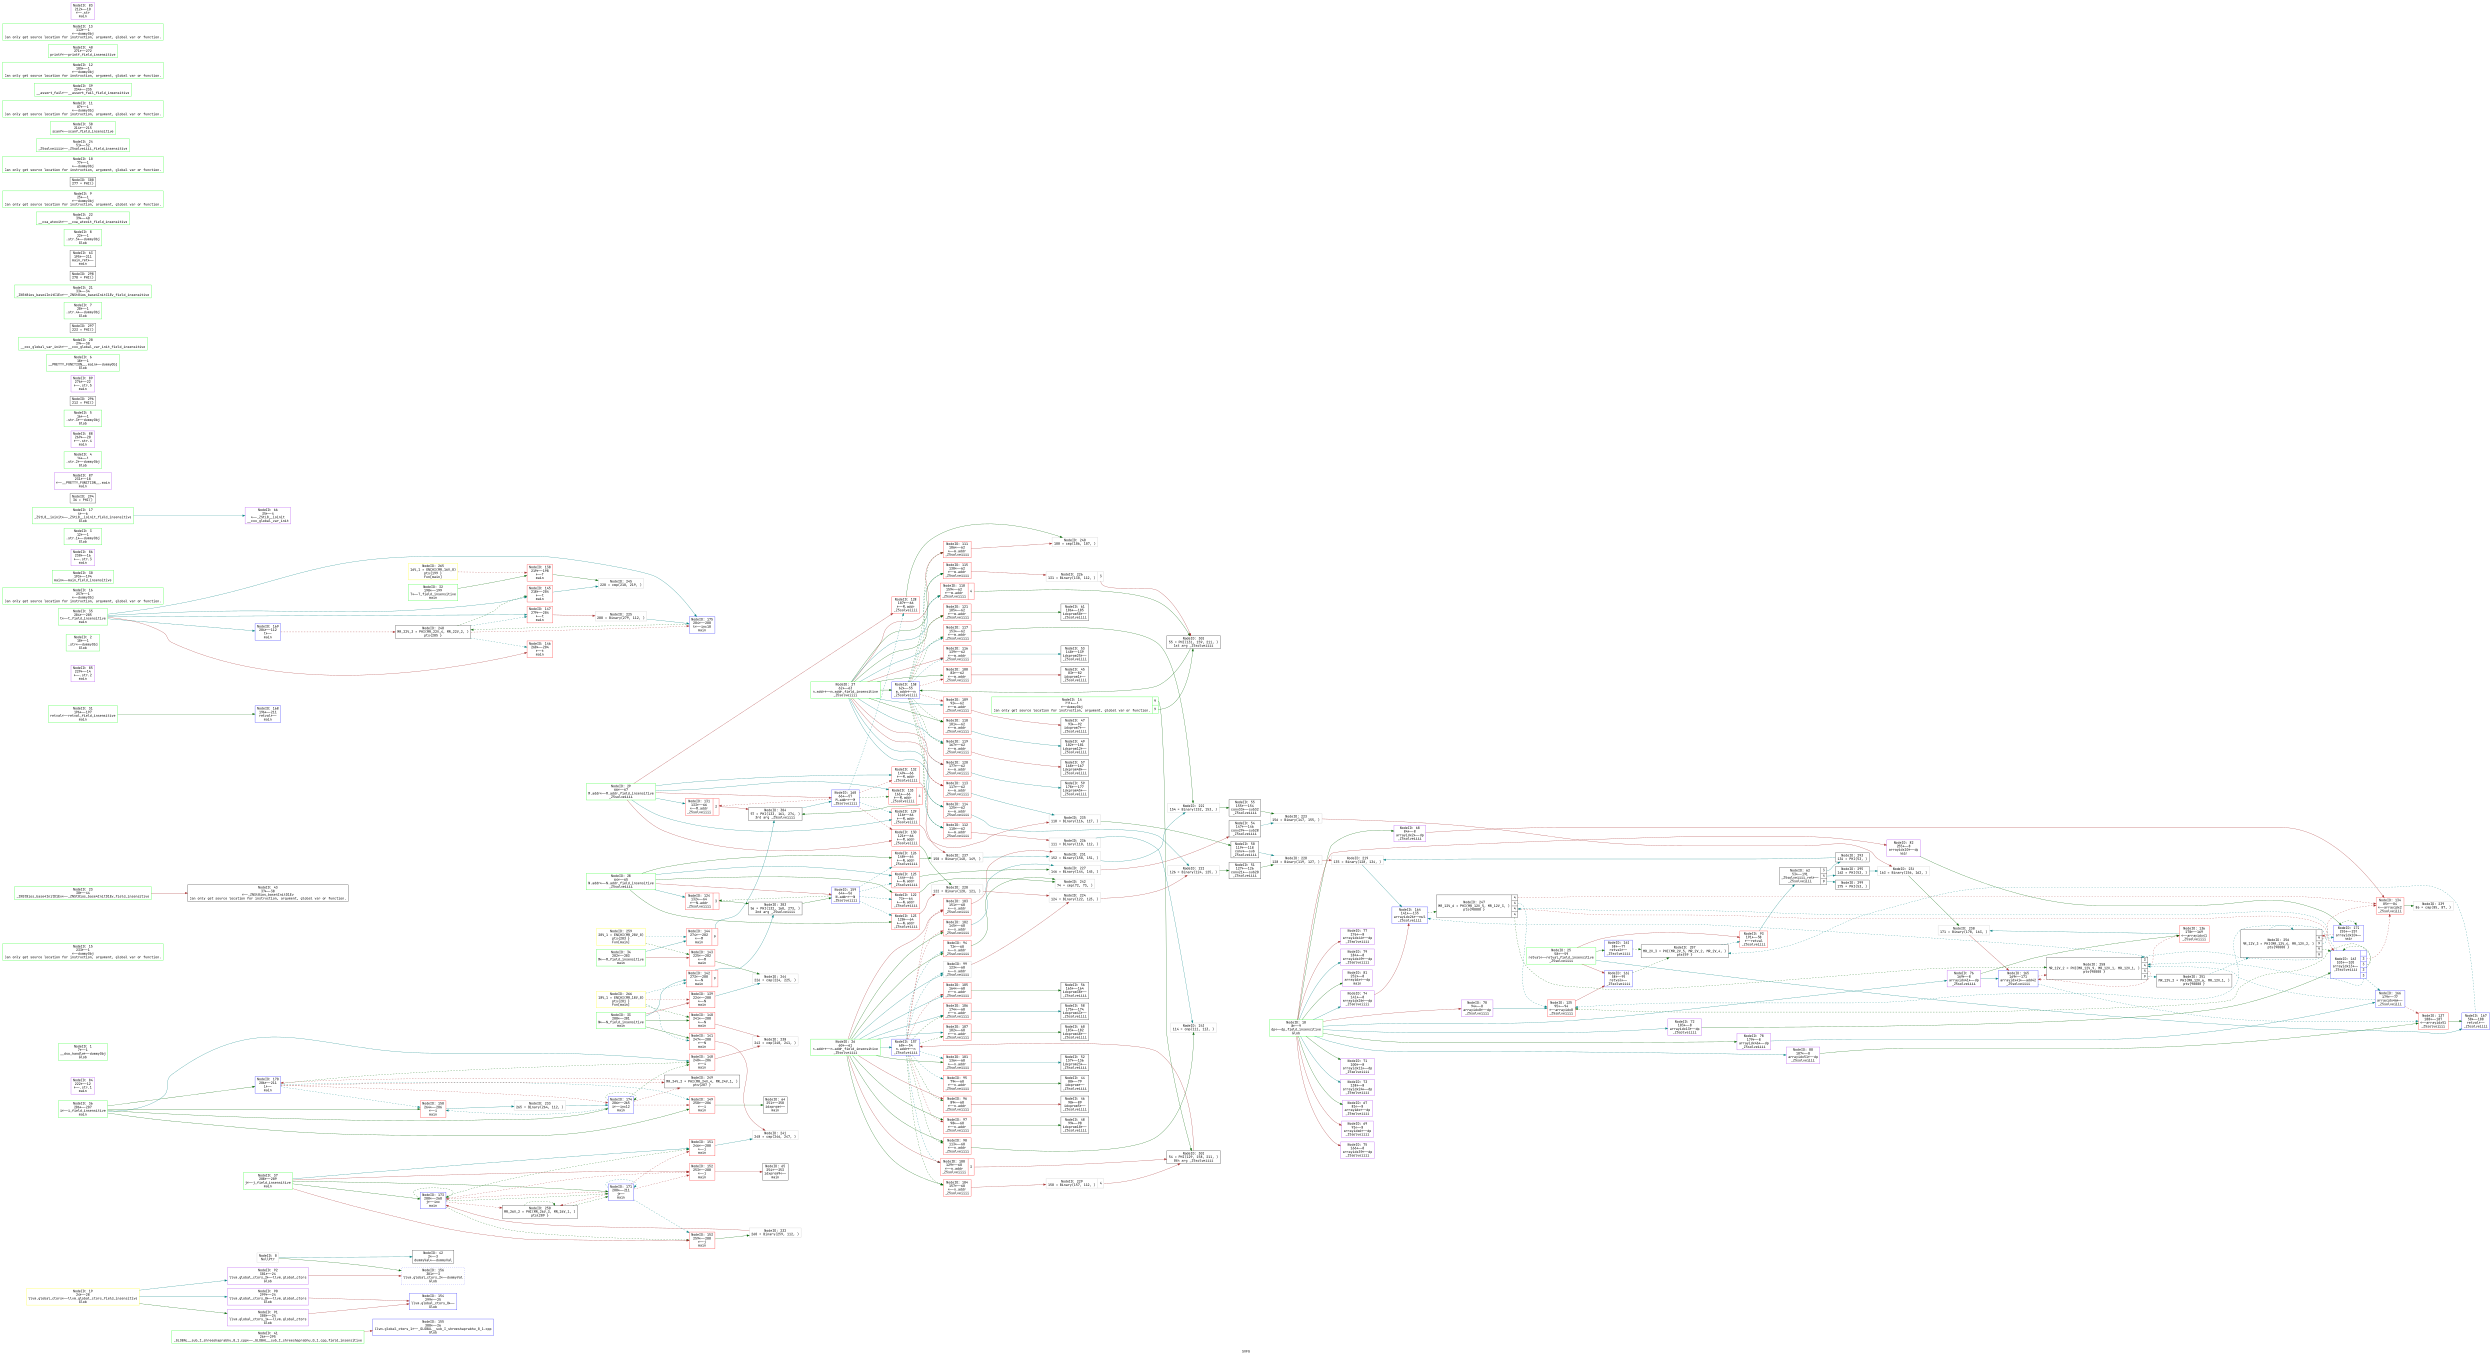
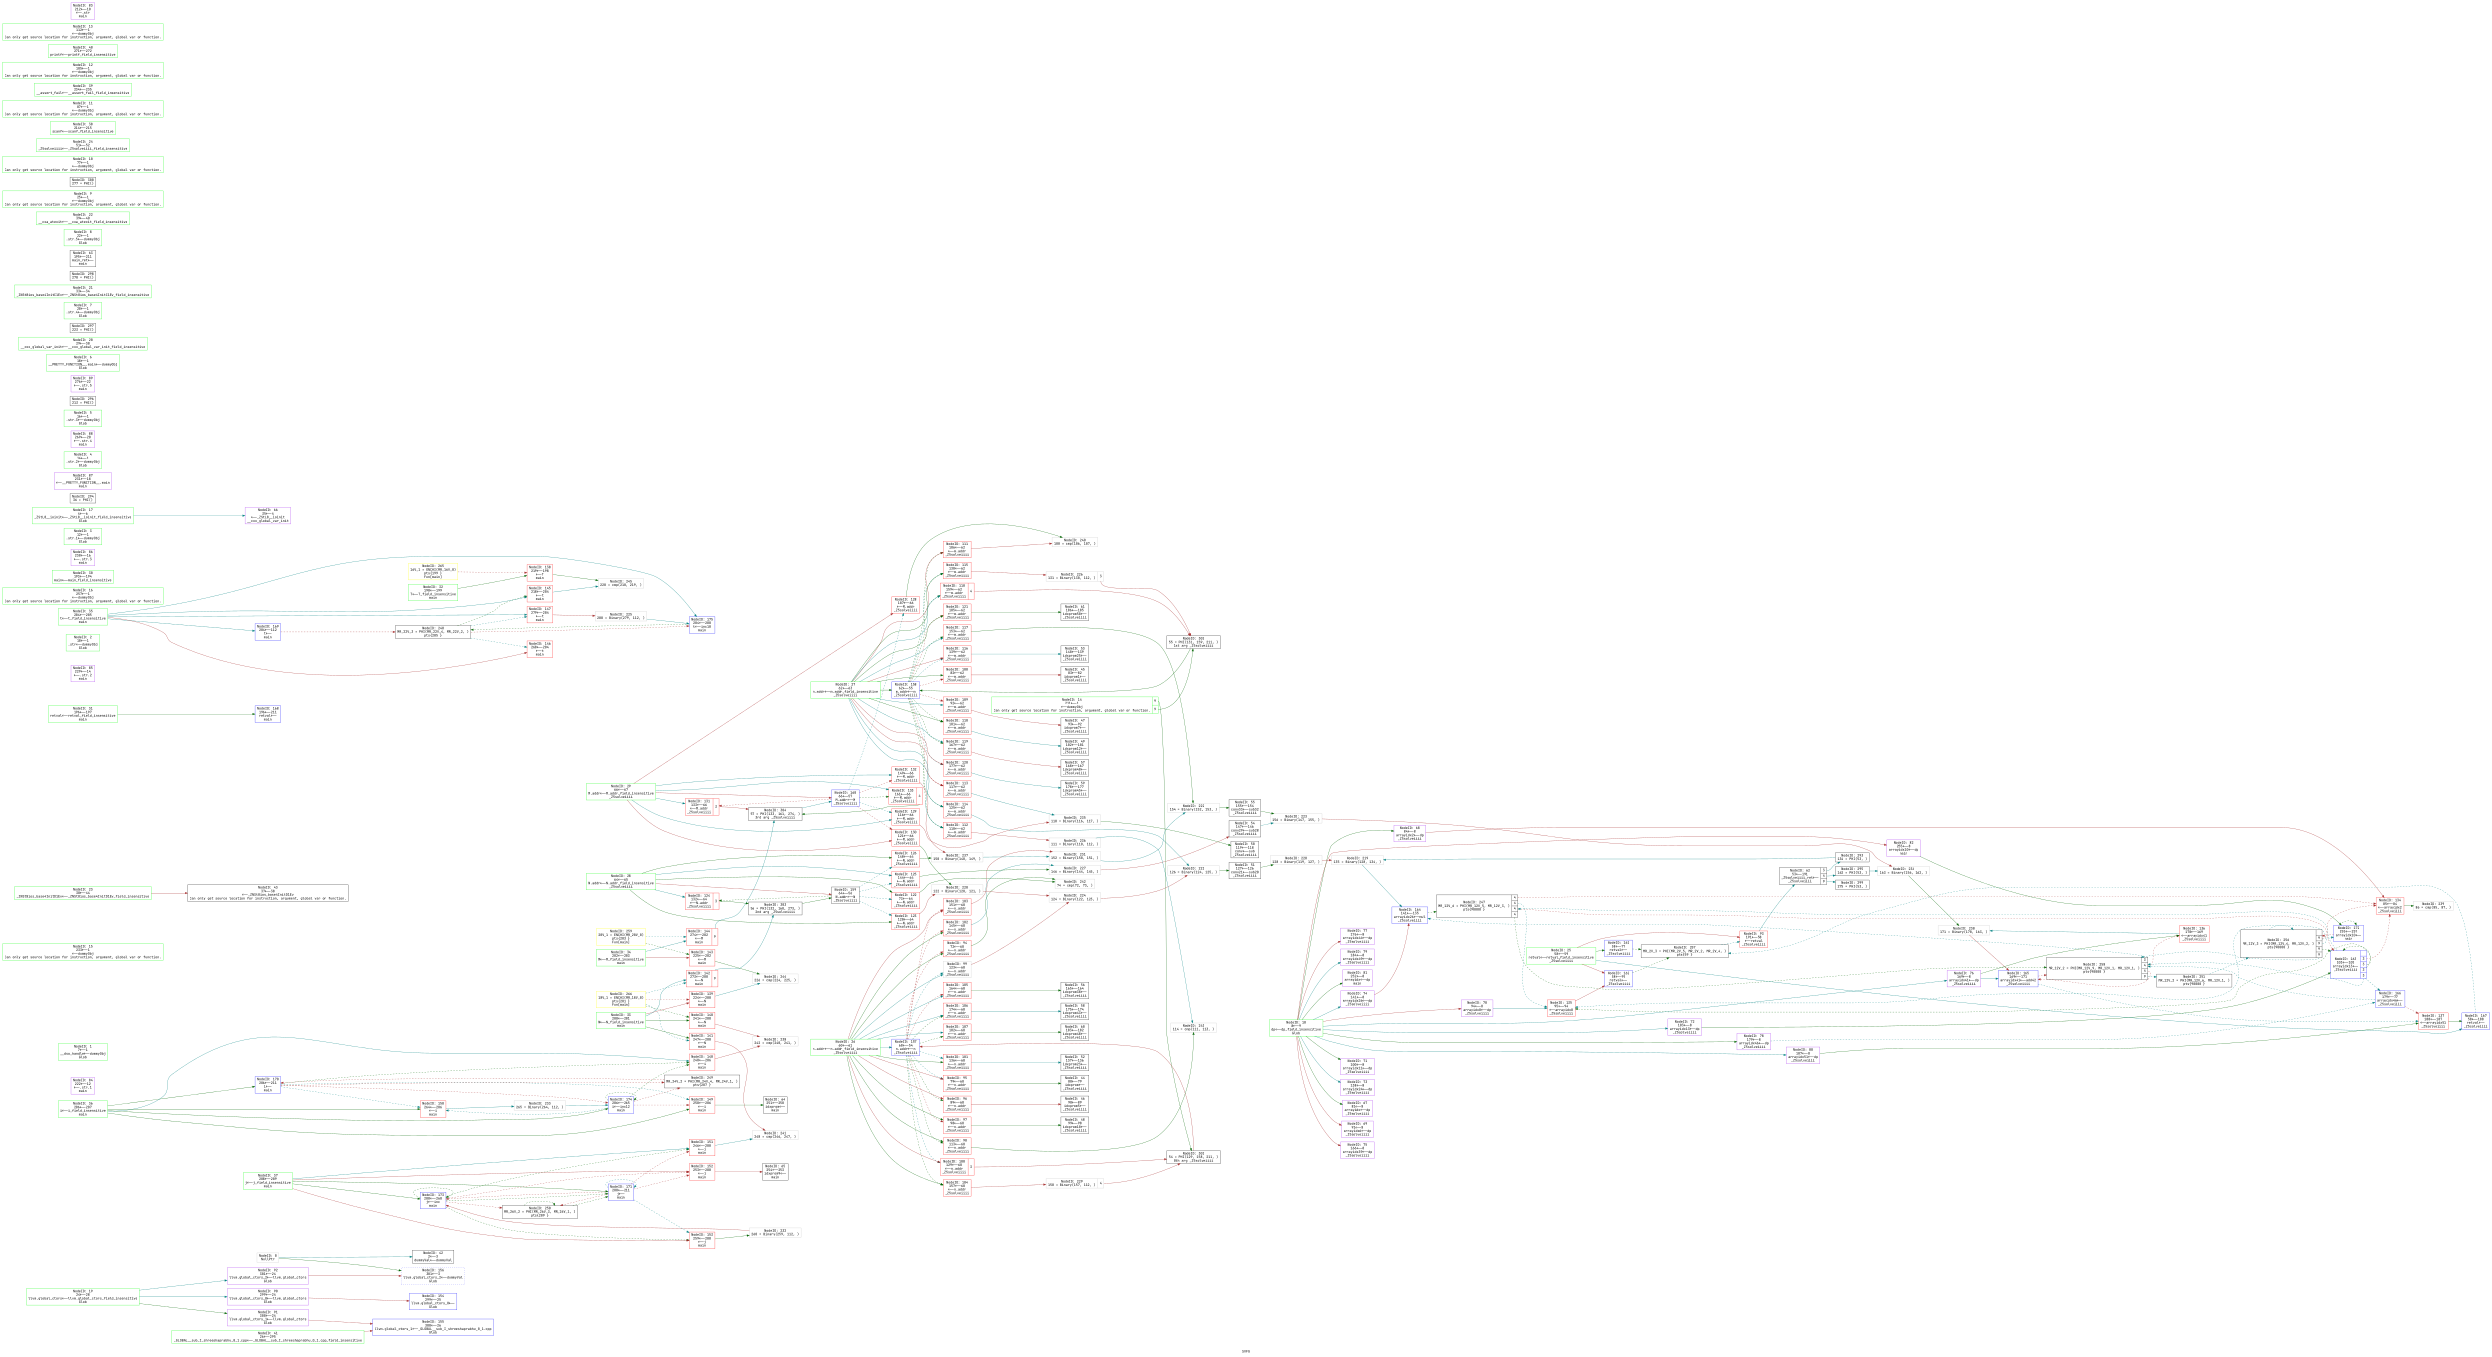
edge "NodeID: 118" -> "NodeID: 302": color darkgreen -> brown
edge "NodeID: 50" -> "NodeID: 228": removed
node "NodeID: 159": color blue -> black
edge "NodeID: 157" -> "NodeID: 94": color teal -> brown
edge "NodeID: 78" -> "NodeID: 166": style solid -> dashed
edge "NodeID: 26" -> "NodeID: 95": added
node "NodeID: 19": color yellow -> green
edge "NodeID: 91" -> "NodeID: 154": now "NodeID: 91" -> "NodeID: 155"
